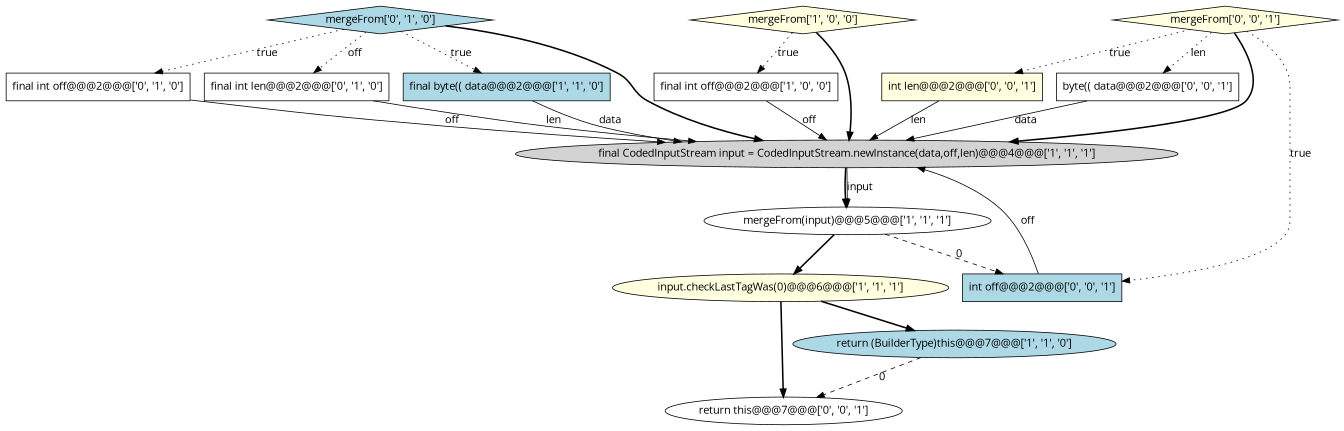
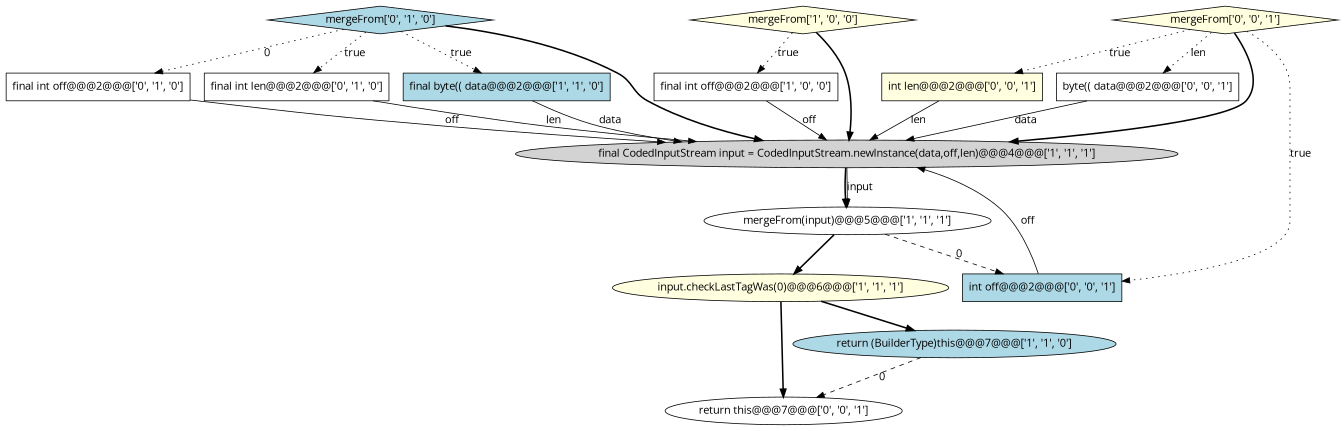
edge "mergeFrom['0', '1', '0']" -> "final int off@@@2@@@['0', '1', '0']": label "true" -> "0"
edge "mergeFrom['0', '1', '0']" -> "final int len@@@2@@@['0', '1', '0']": label "off" -> "true"
